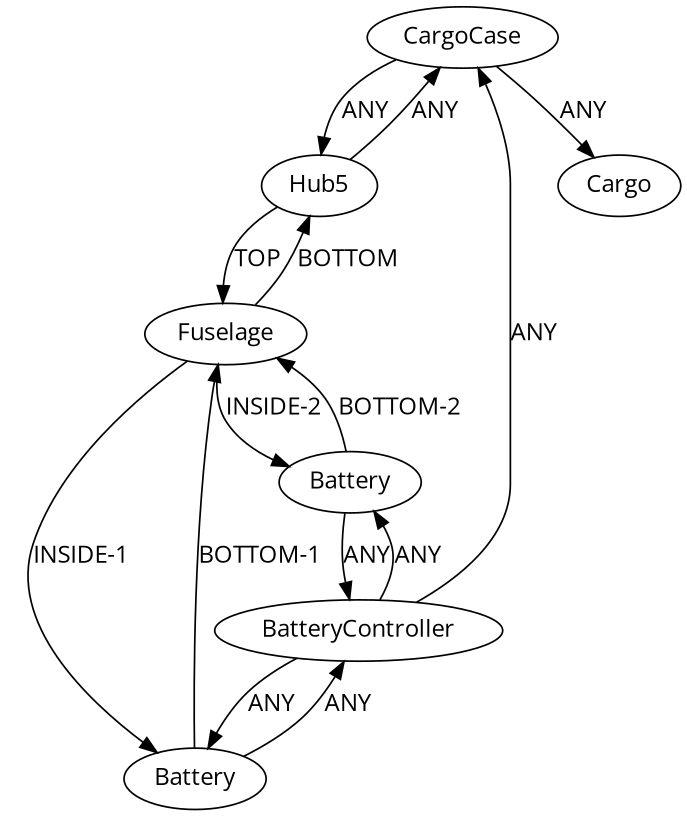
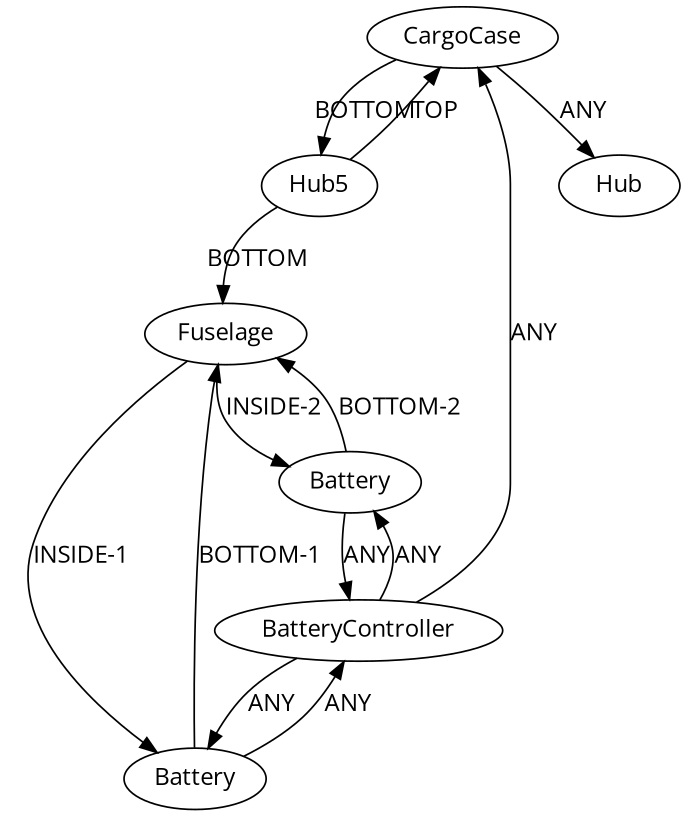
edge "CargoCase" -> "Hub5": label "ANY" -> "BOTTOM"
edge "Hub5" -> "CargoCase": label "ANY" -> "TOP"
node "Cargo": label "Cargo" -> "Hub"
edge "Hub5" -> "Fuselage": label "TOP" -> "BOTTOM"
edge "Fuselage" -> "Hub5": removed, label "BOTTOM"
